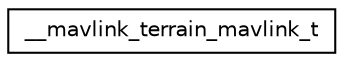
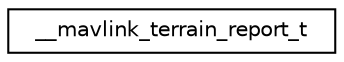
node "__mavlink_terrain_mavlink_t": label "__mavlink_terrain_mavlink_t" -> "__mavlink_terrain_report_t"
